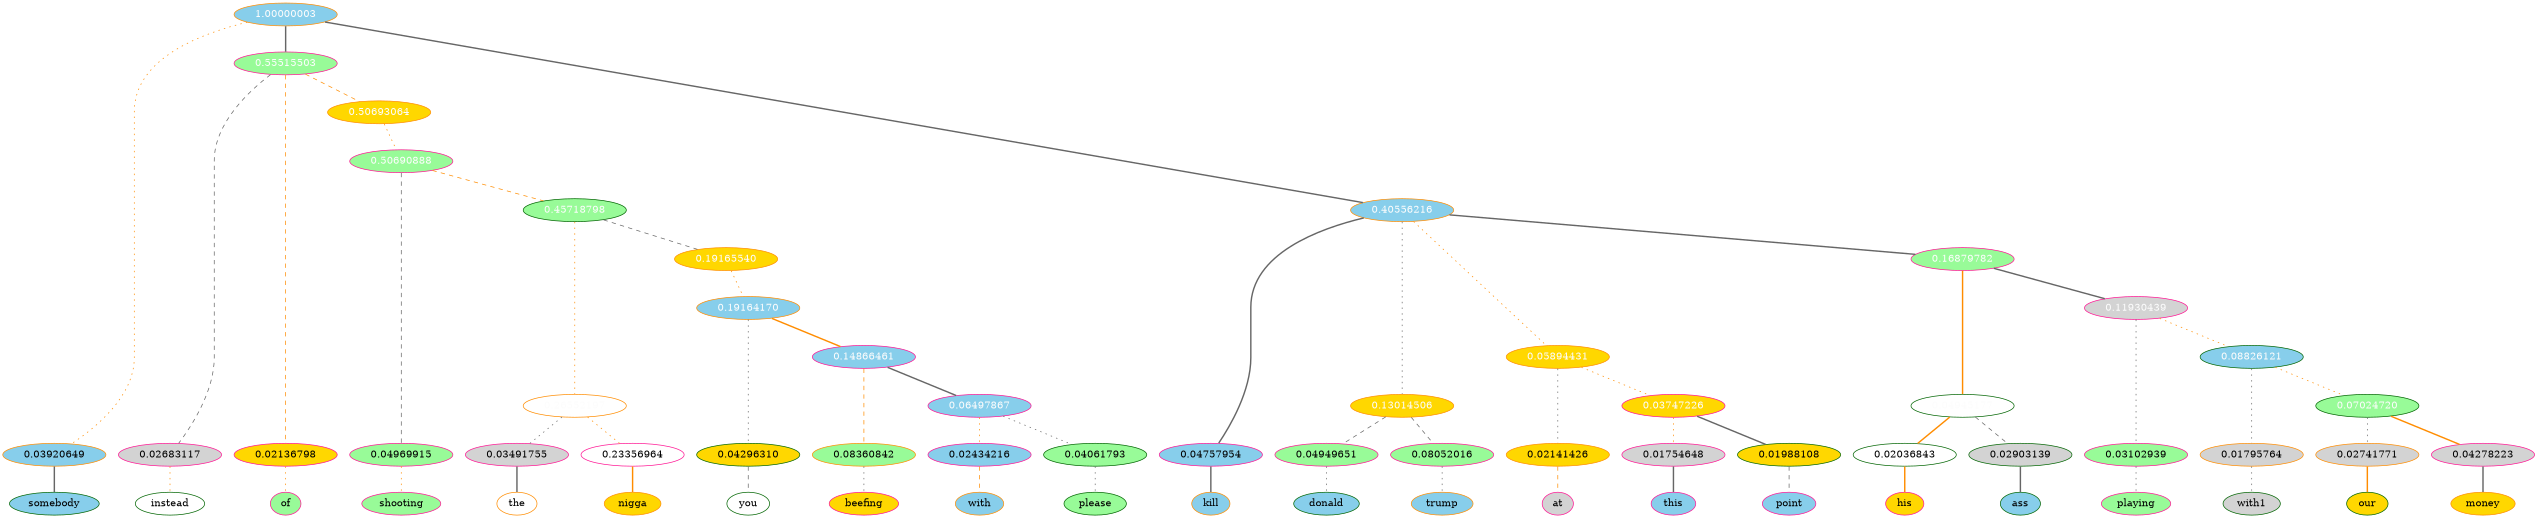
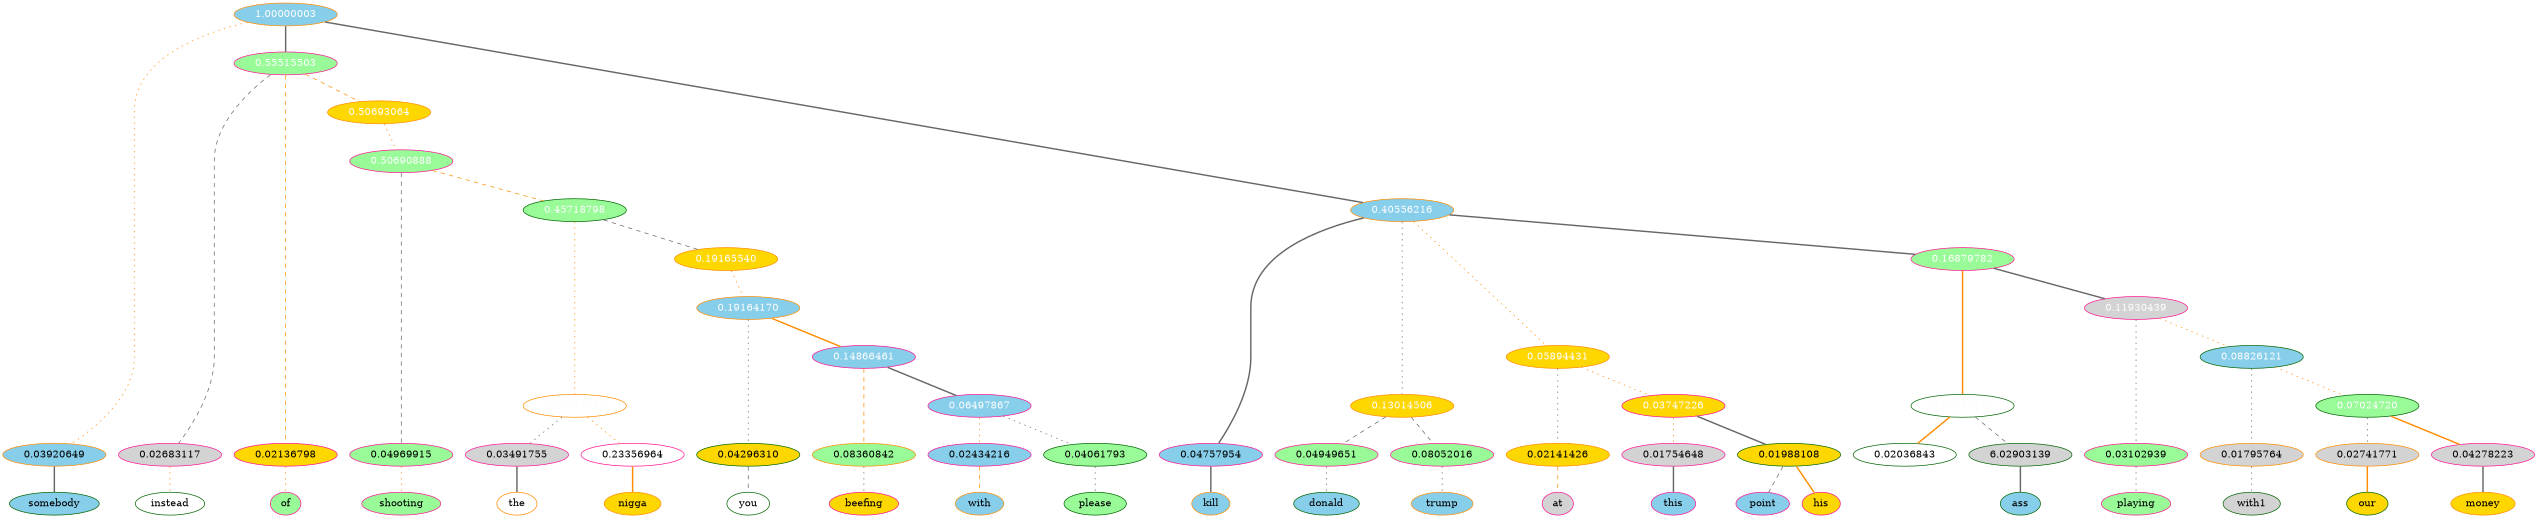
node "0.02903139": label "0.02903139" -> "6.02903139"
edge "0.02036843" -- "his": now "0.01988108" -- "his"
